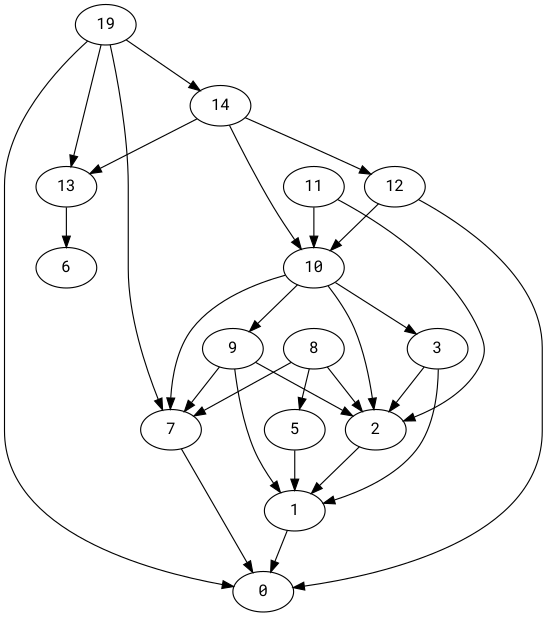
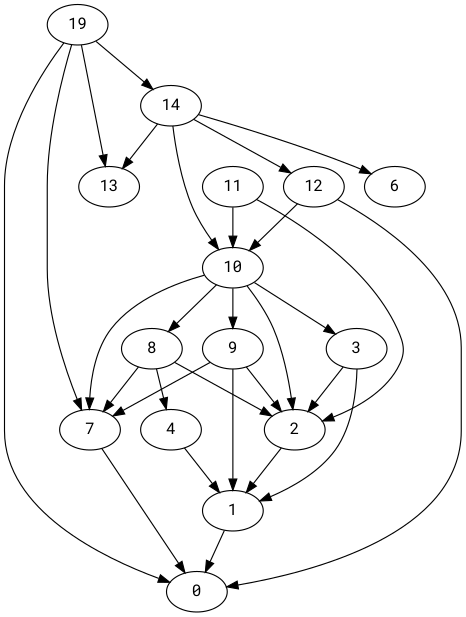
edge "13" -> "6": now "14" -> "6"
edge "10" -> "8": added
node "5": label "5" -> "4"
